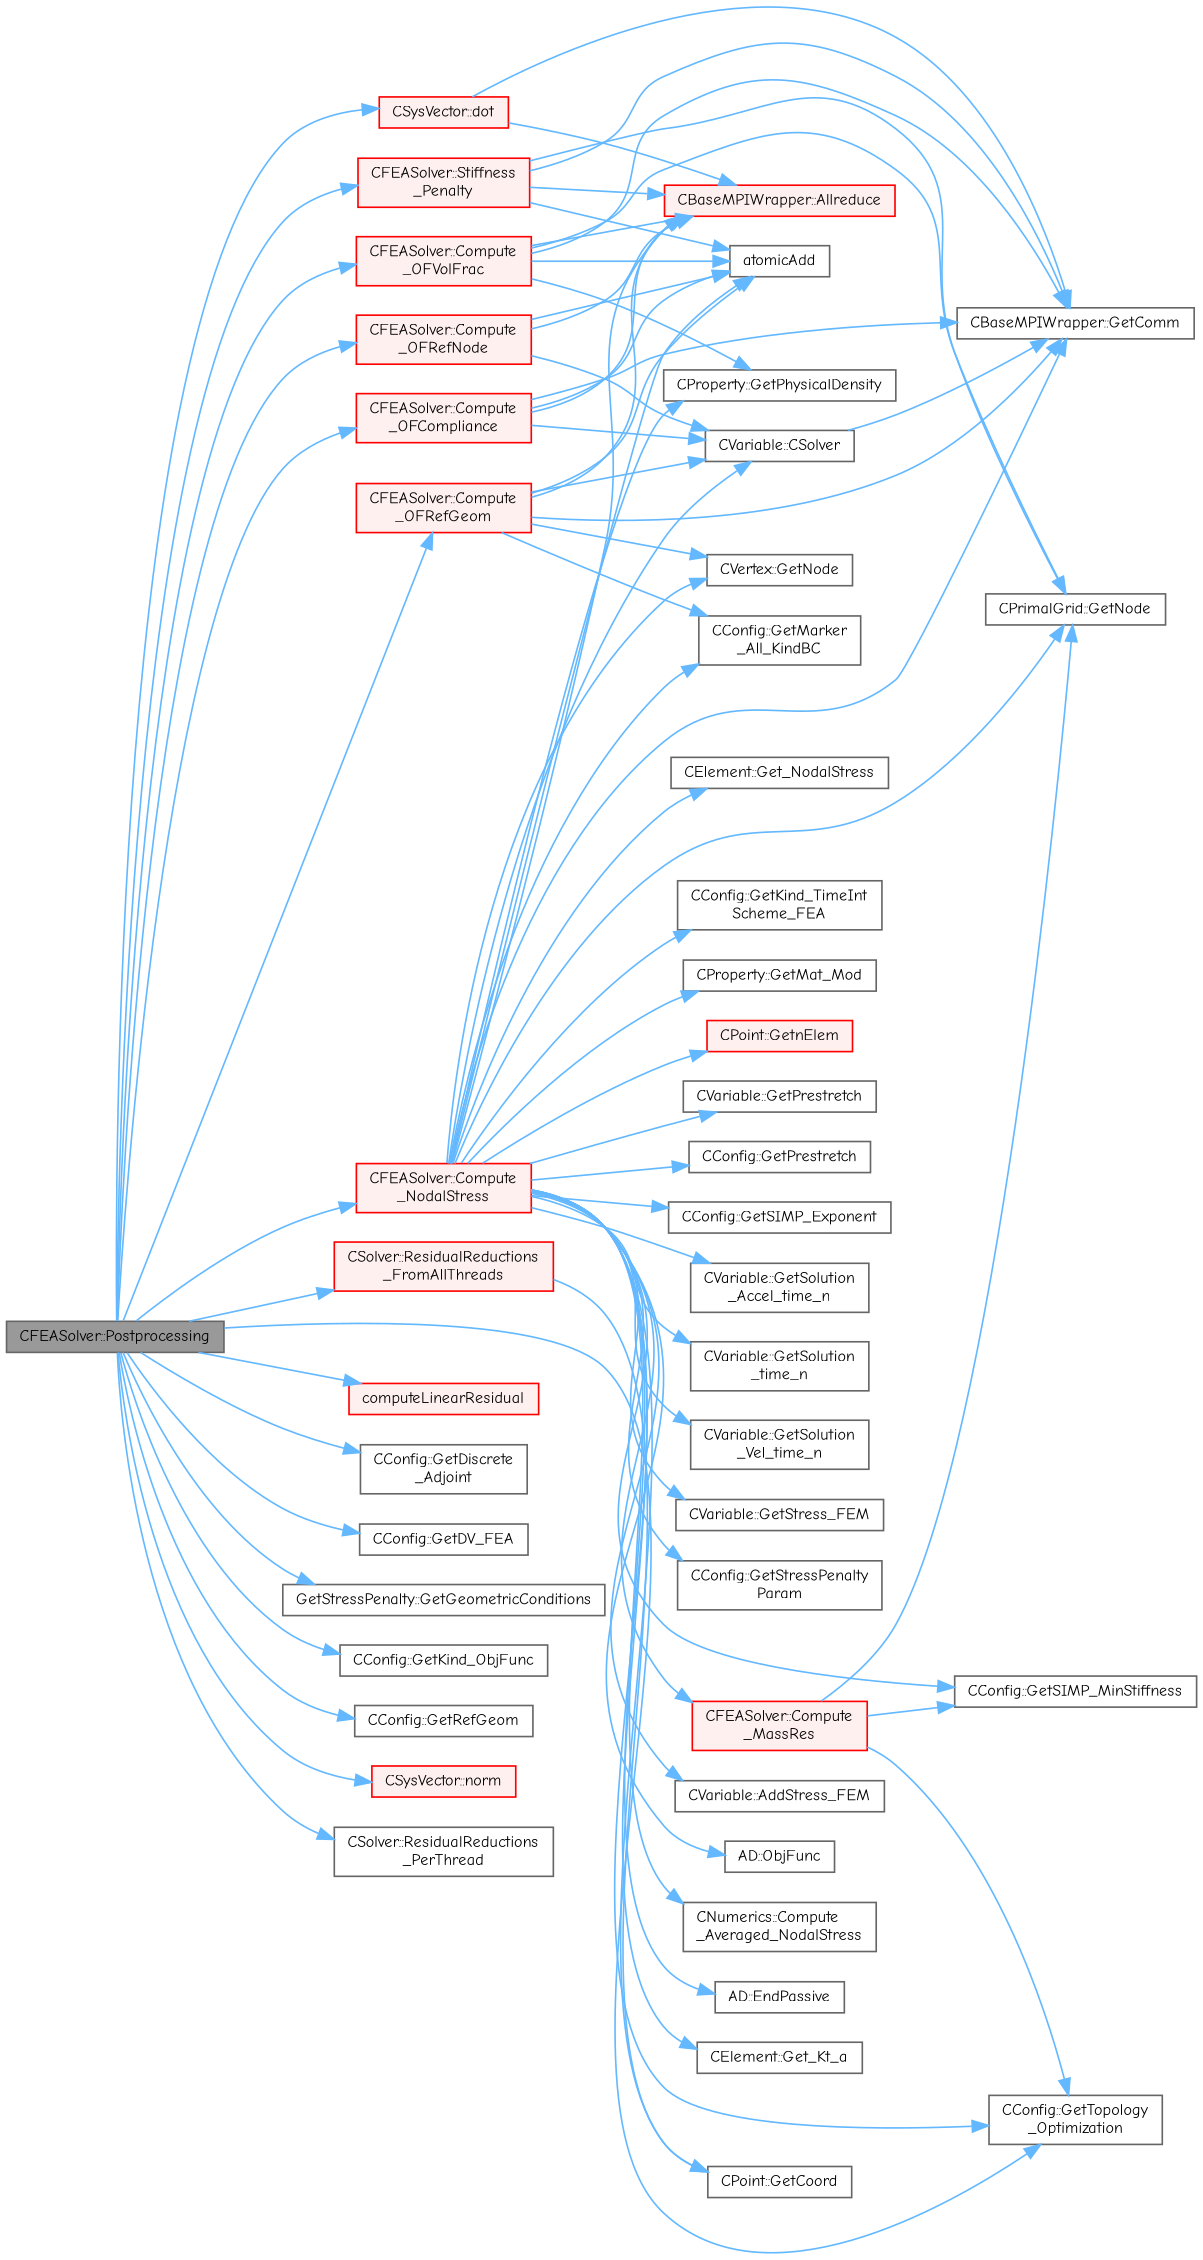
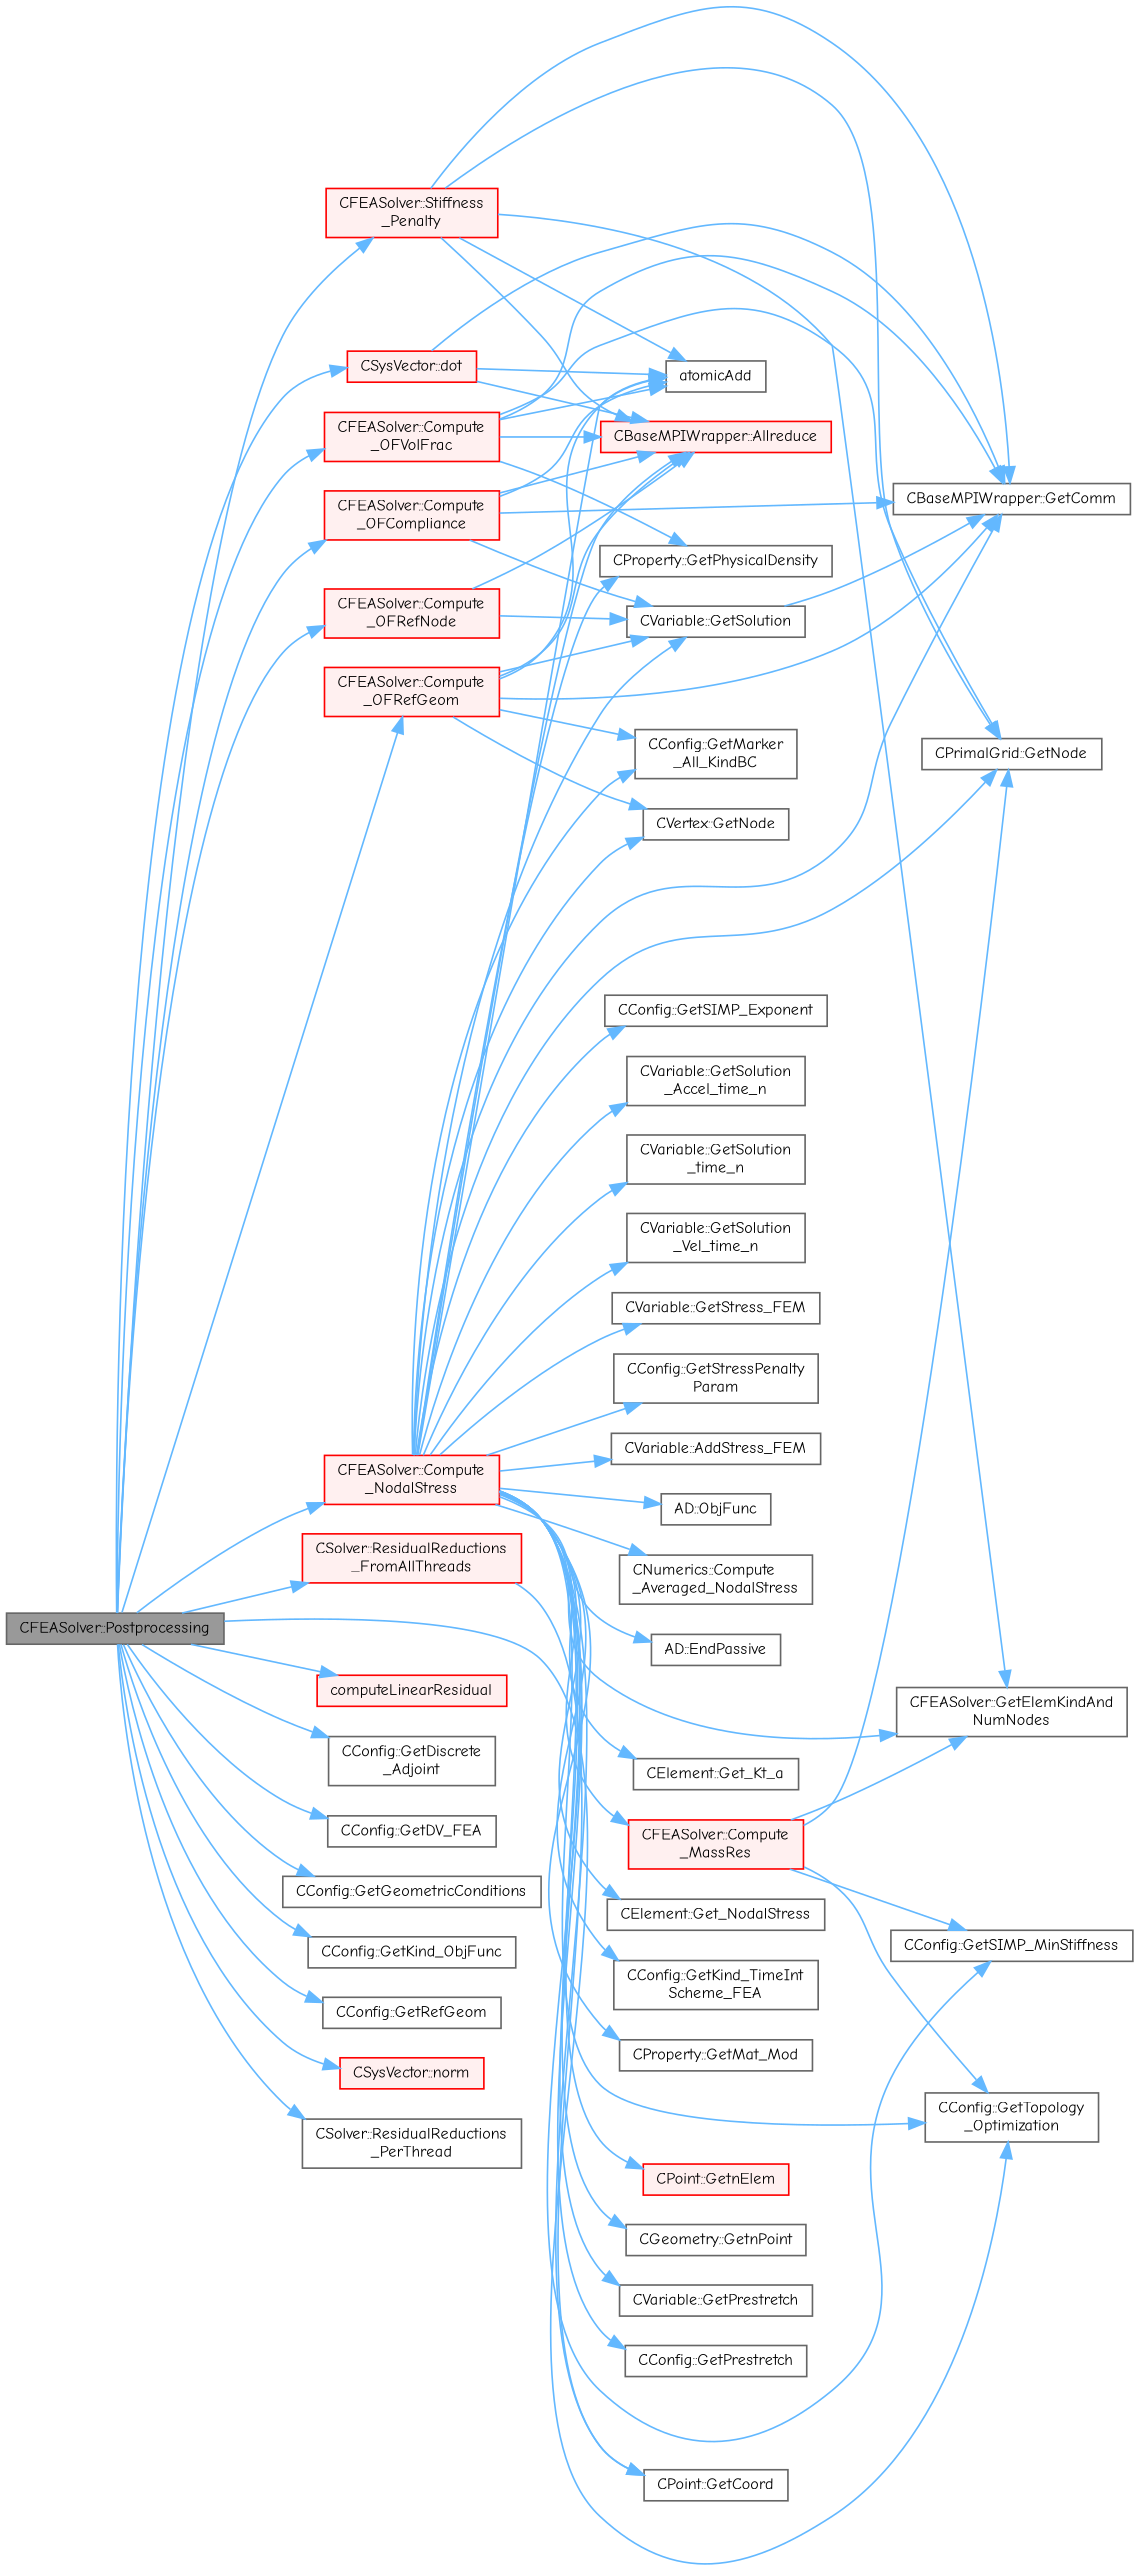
edge "CFEASolver::Compute _OFRefNode" -> "atomicAdd": now "CSysVector::dot" -> "atomicAdd"
node "CVariable::CSolver": label "CVariable::CSolver" -> "CVariable::GetSolution"
node "GetStressPenalty::GetGeometricConditions": label "GetStressPenalty::GetGeometricConditions" -> "CConfig::GetGeometricConditions"
node "CFEASolver::GetElemKindAnd NumNodes": added
node "CGeometry::GetnPoint": added
